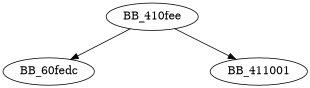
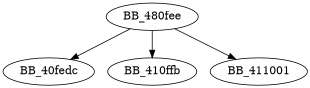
node "BB_410fee": label "BB_410fee" -> "BB_480fee"
node "BB_60fedc": label "BB_60fedc" -> "BB_40fedc"
node "BB_410ffb": added
